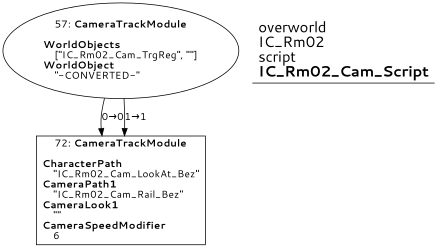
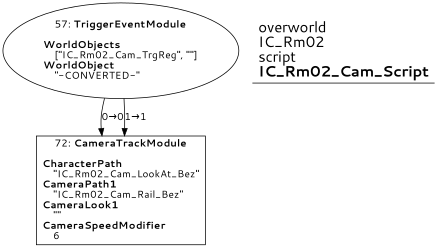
node "57:": text "CameraTrackModule" -> "TriggerEventModule"
